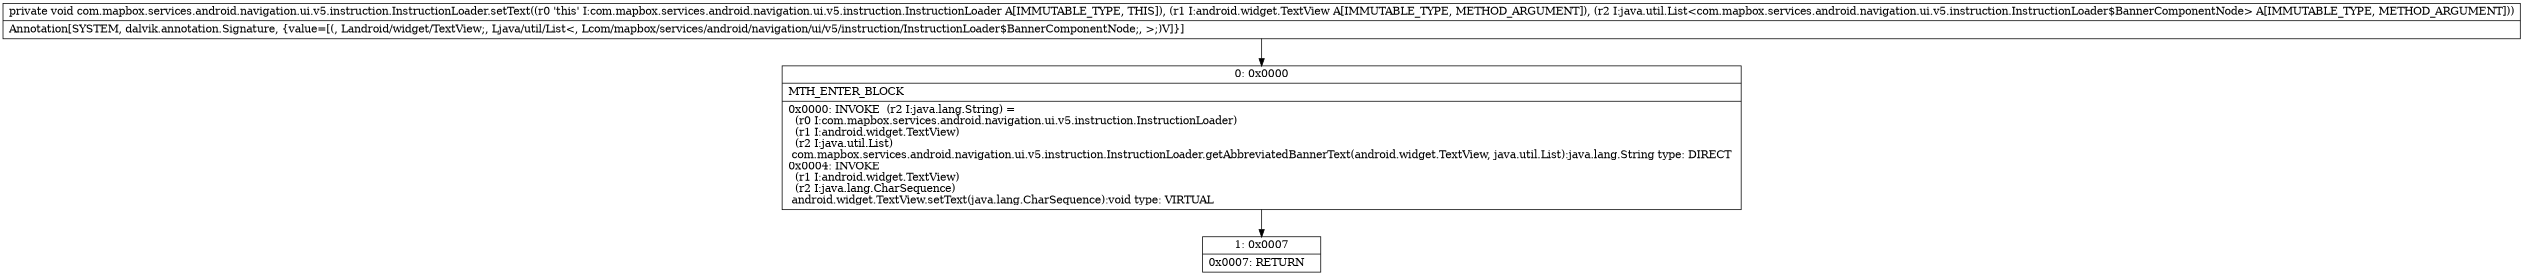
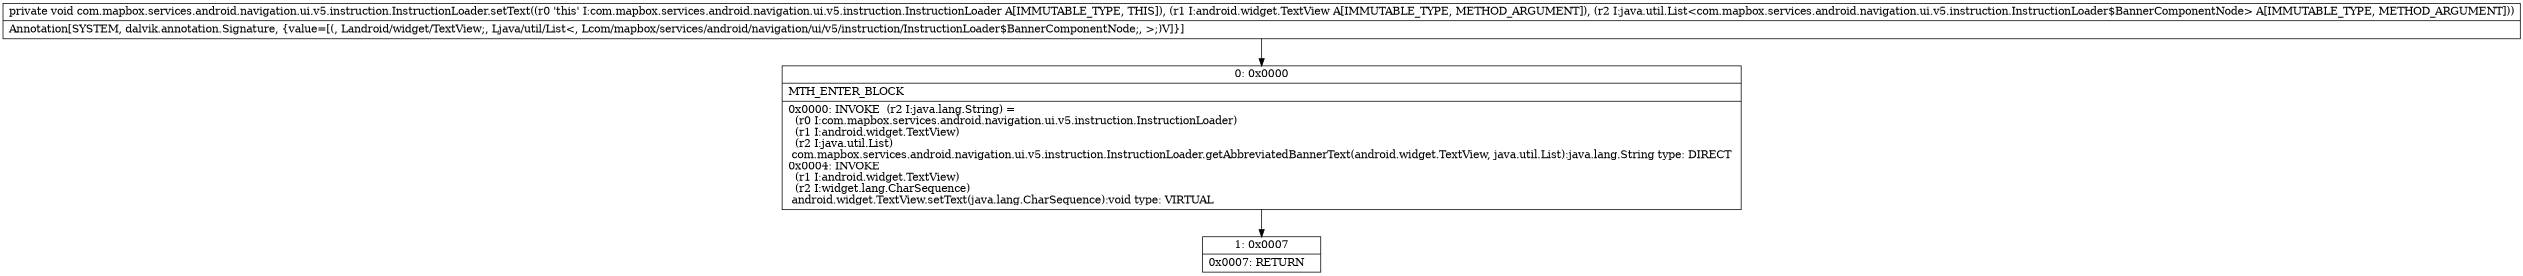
node "0: 0x0000": text "(r2 I:java.lang.CharSequence)" -> "(r2 I:widget.lang.CharSequence)"
